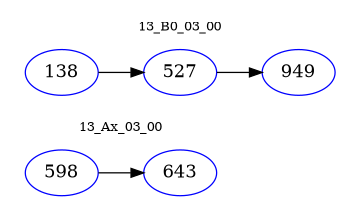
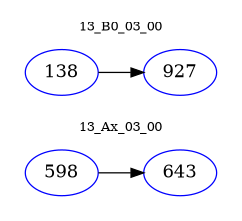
node "527": label "527" -> "927"
node "949": removed
